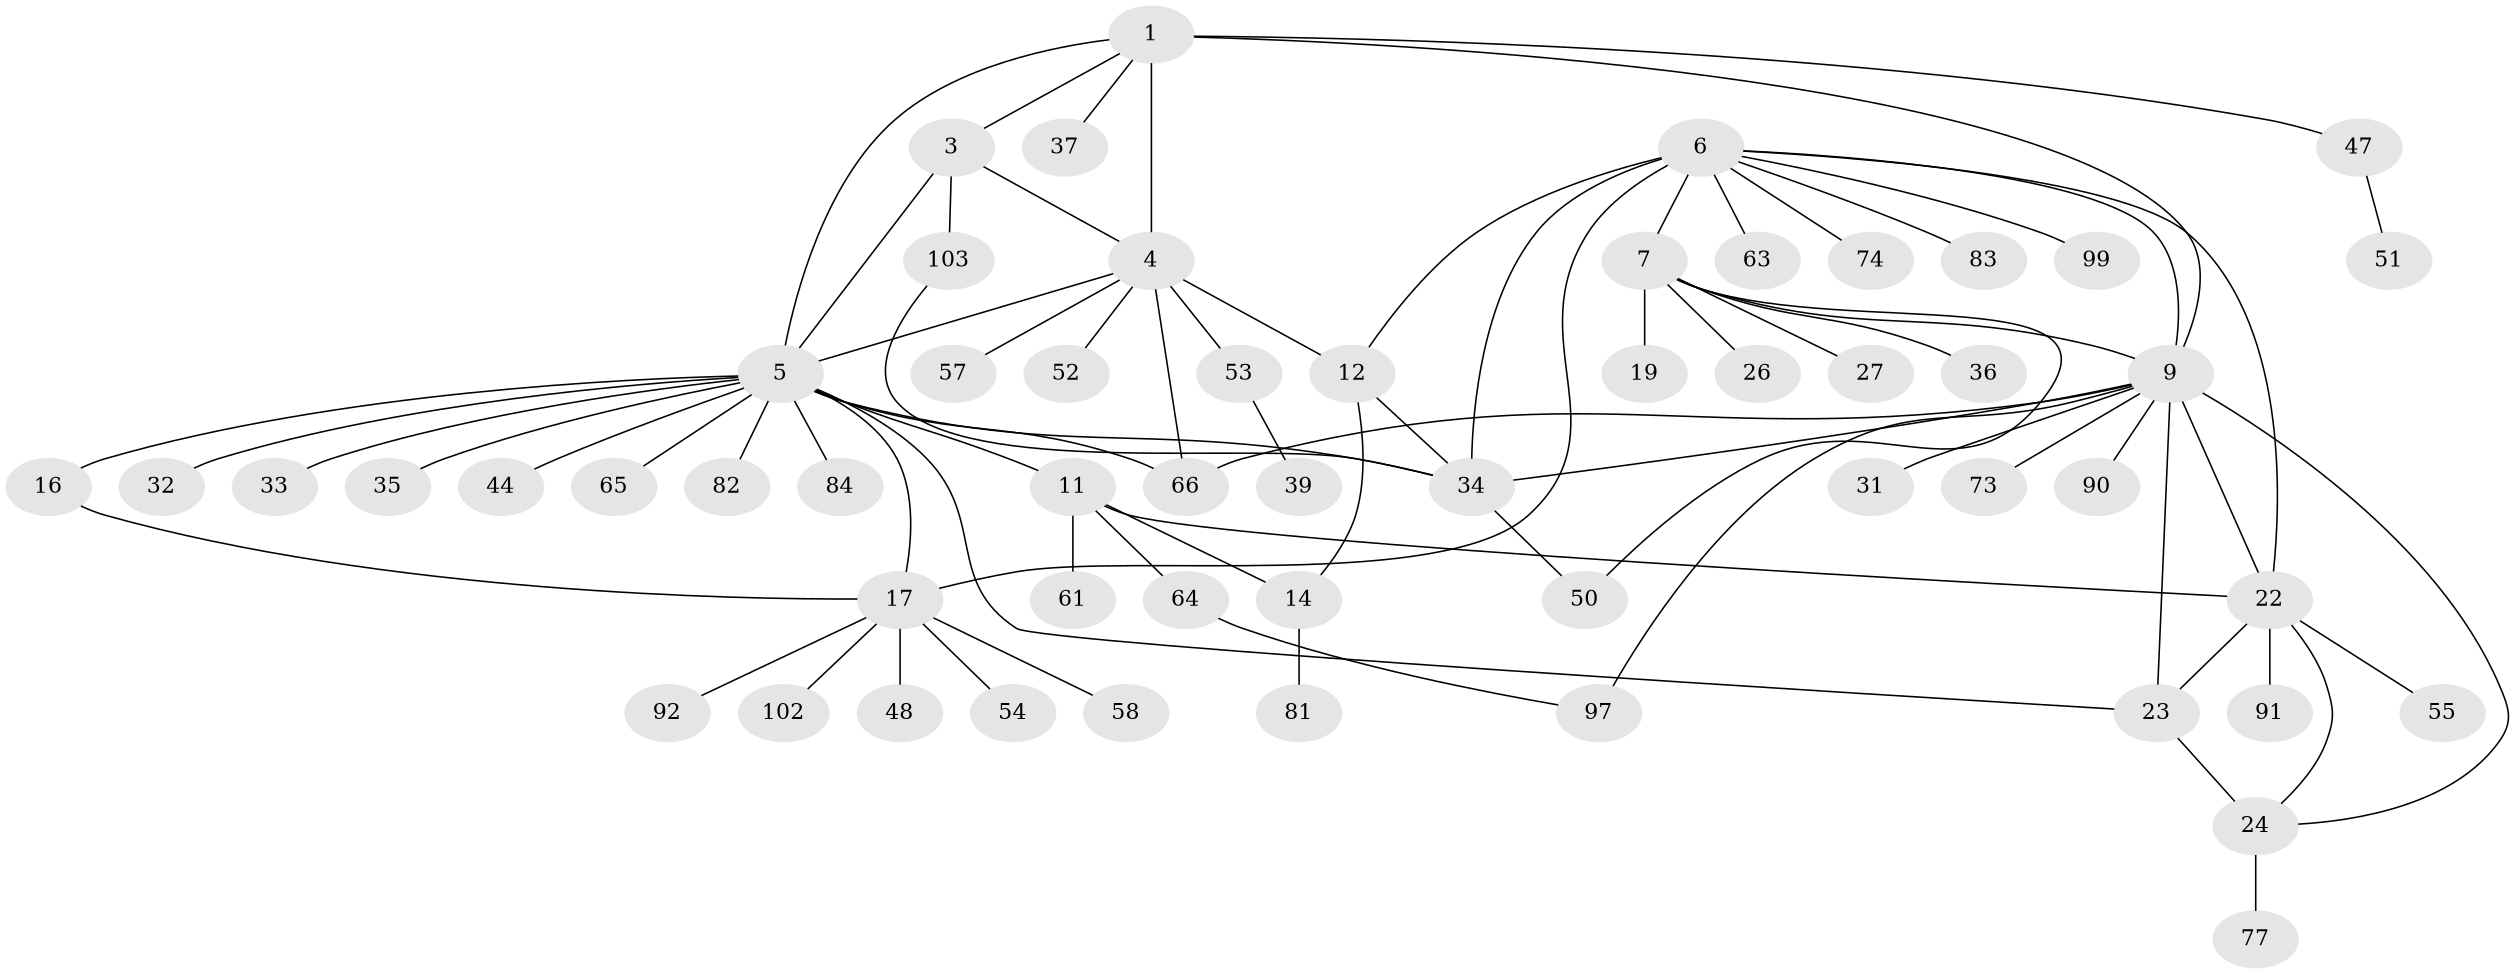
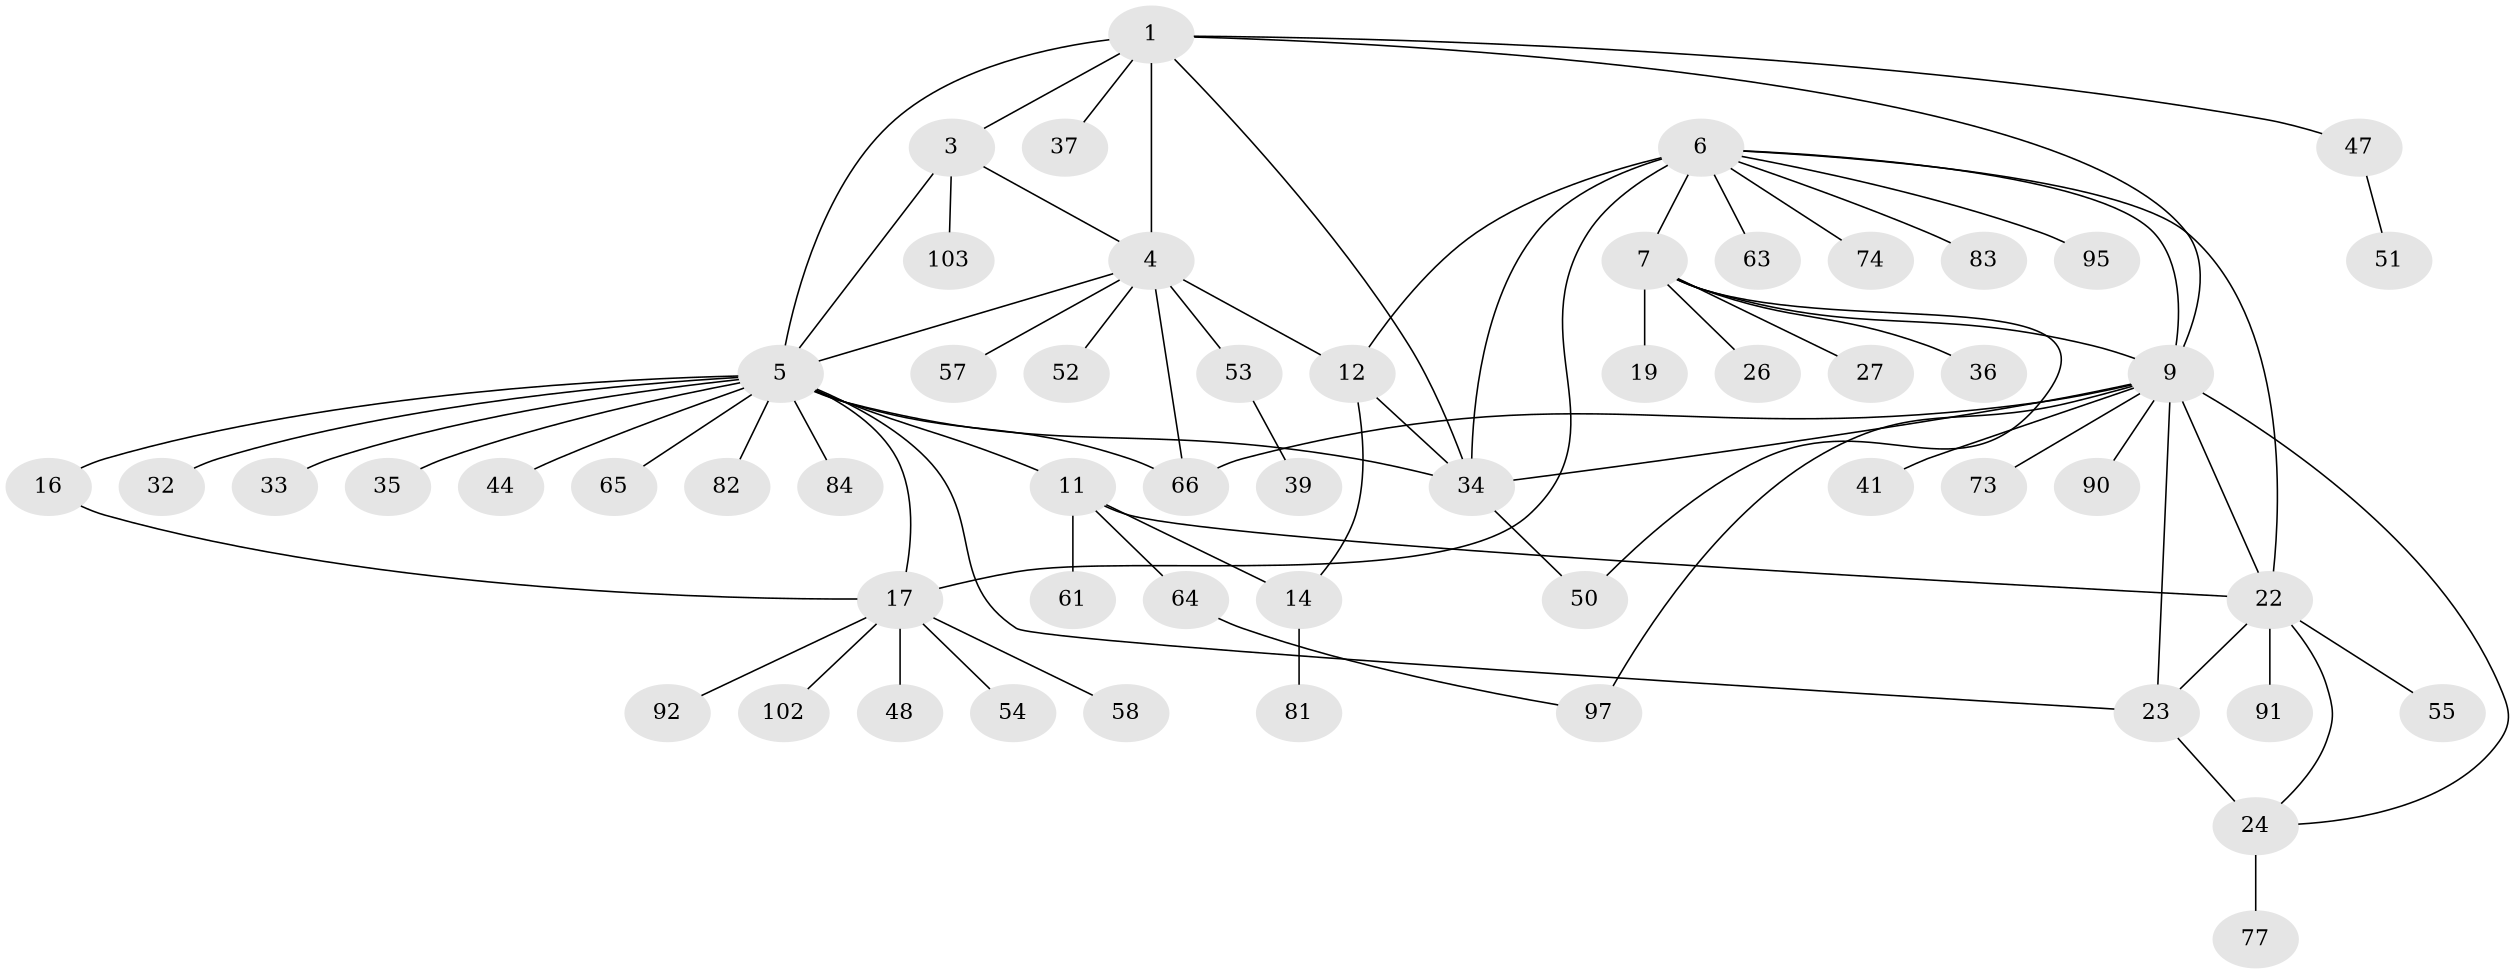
node "99": label "99" -> "95"
edge "103" -- "34": now "1" -- "34"
node "31": label "31" -> "41"
